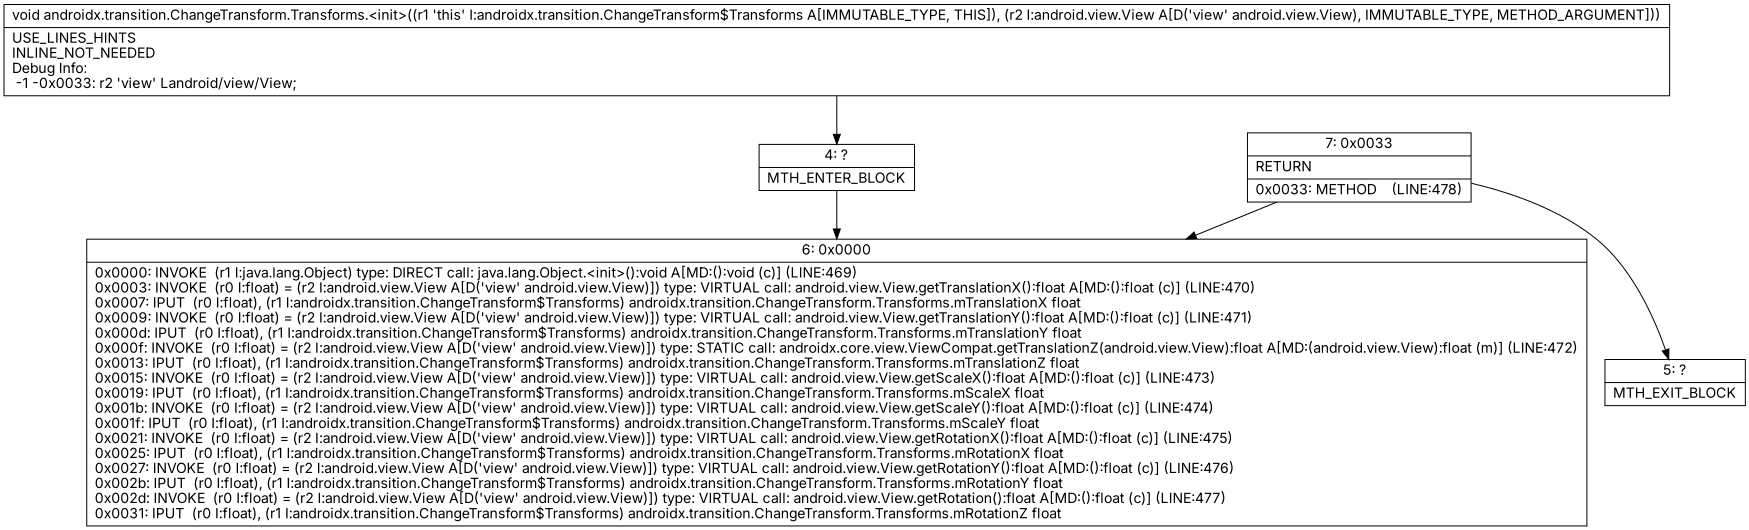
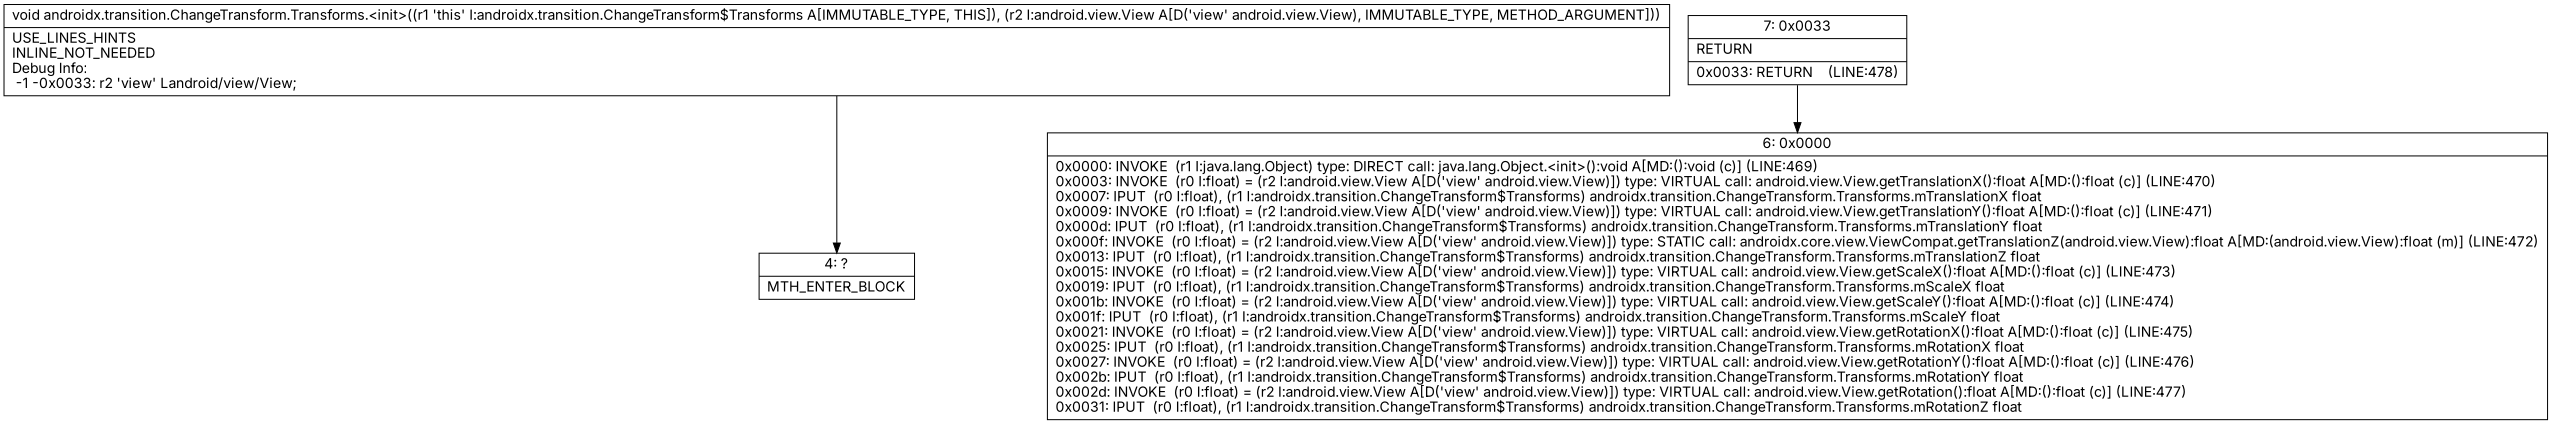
node "7: 0x0033": text "0x0033: METHOD    (LINE:478)" -> "0x0033: RETURN    (LINE:478)"
edge "4: ?" -> "6: 0x0000": removed
node "5: ?": removed
